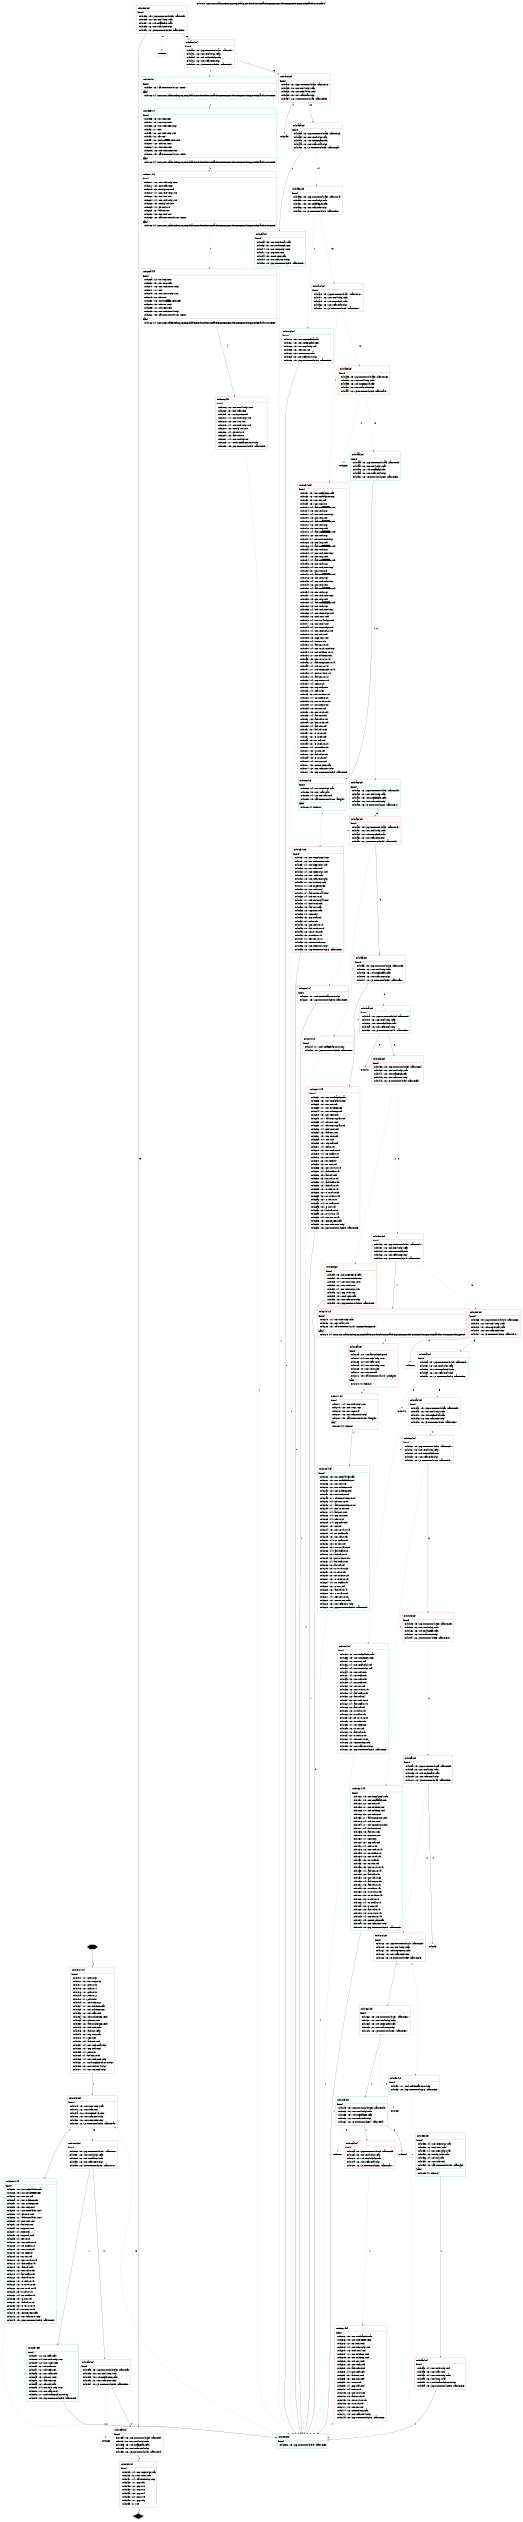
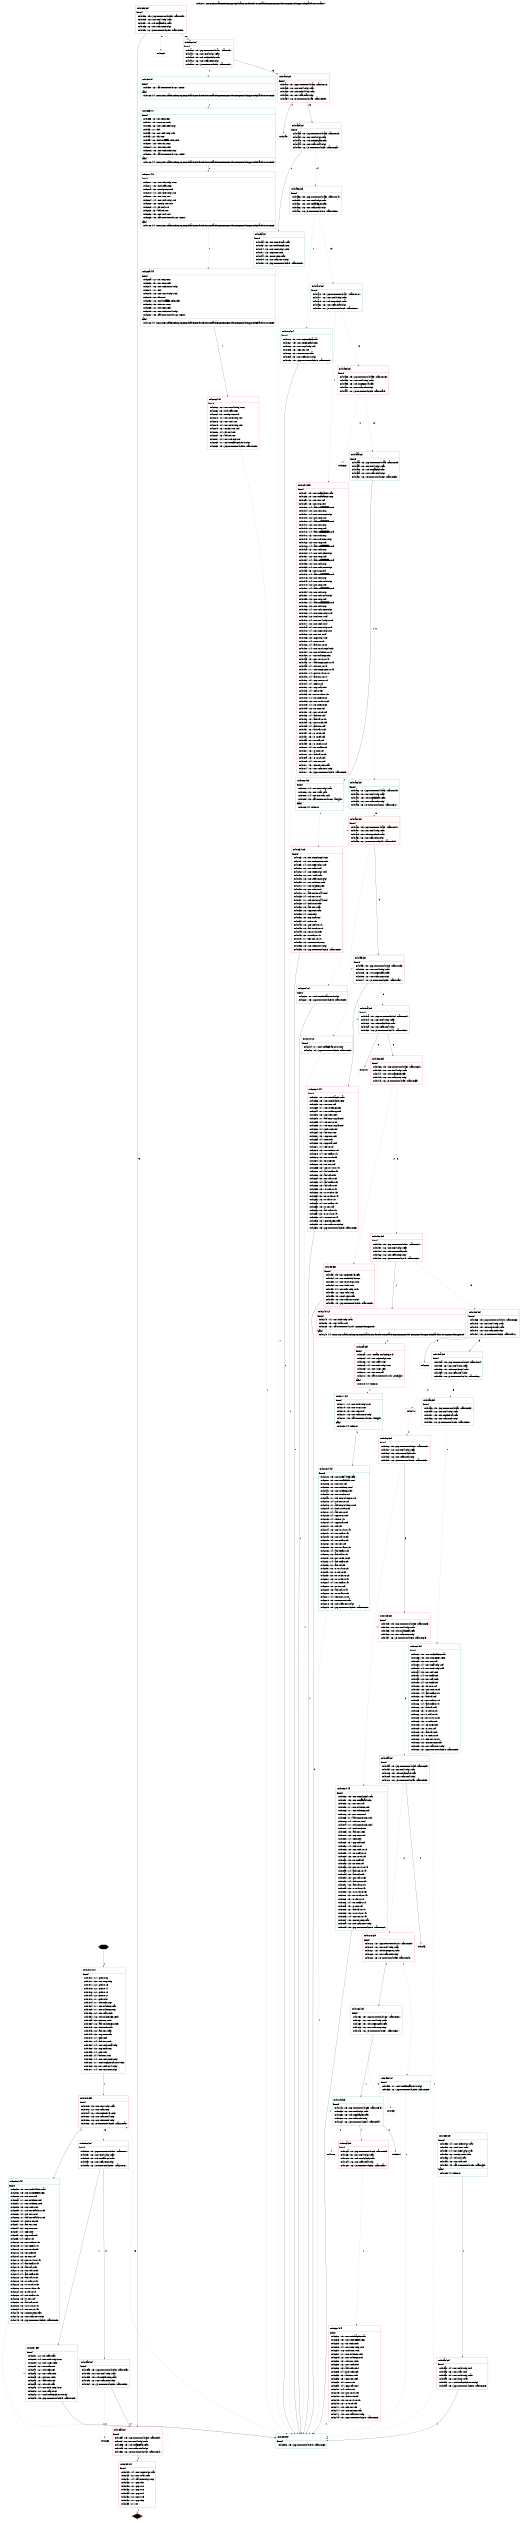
edge "0x401ba6 [28]" -> "0x401bc2 [28]": now "0x40247c" -> "0x401bc2 [28]"
